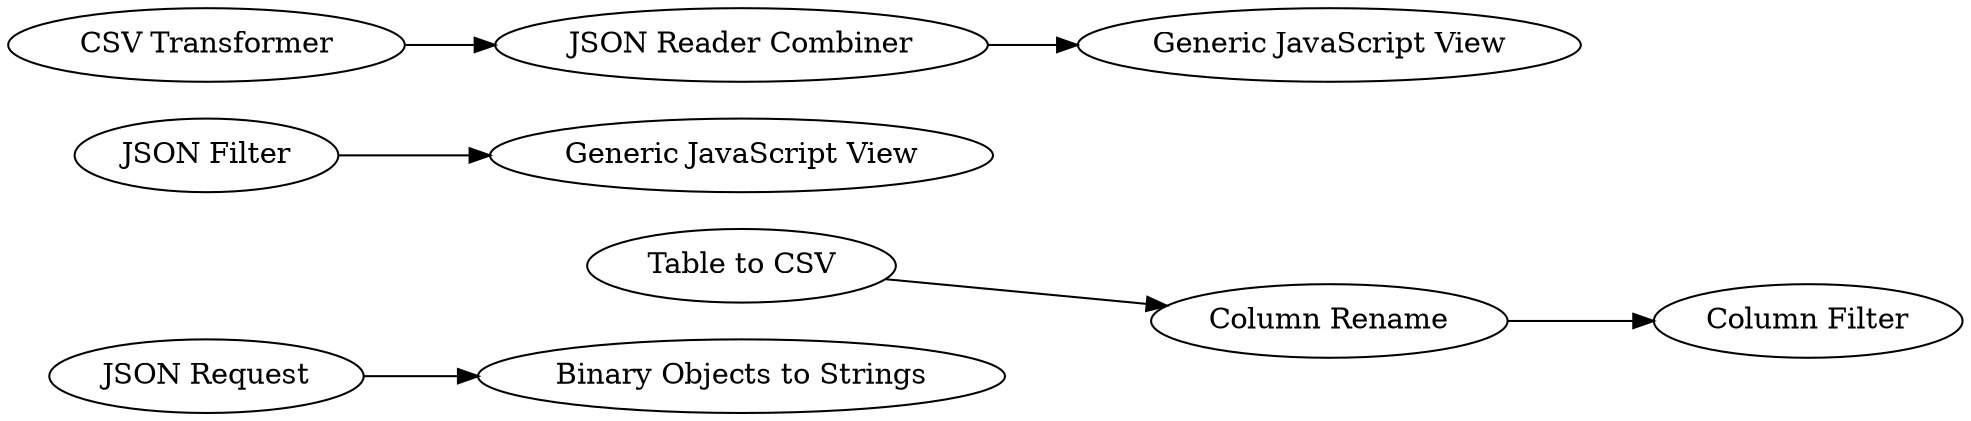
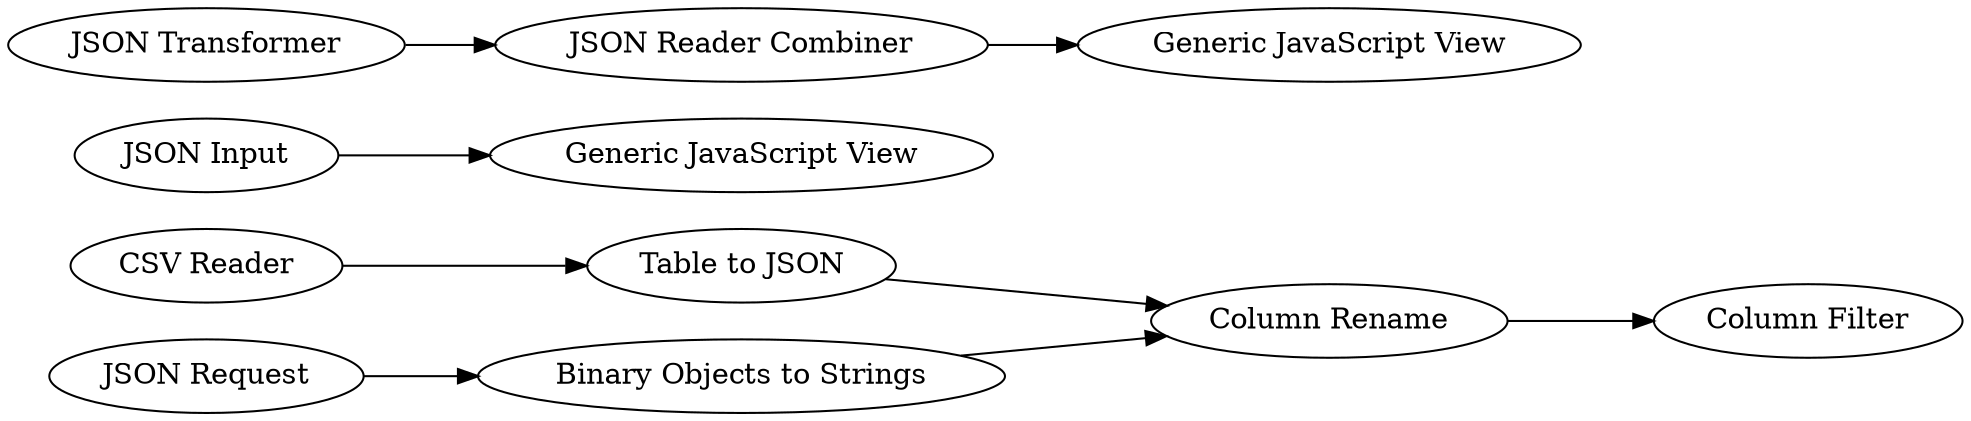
node "CSV Transformer": label "CSV Transformer" -> "JSON Transformer"
node "JSON Filter": label "JSON Filter" -> "JSON Input"
node "CSV Reader": added
node "Table to CSV": label "Table to CSV" -> "Table to JSON"
edge "Binary Objects to Strings" -> "Column Rename": added
